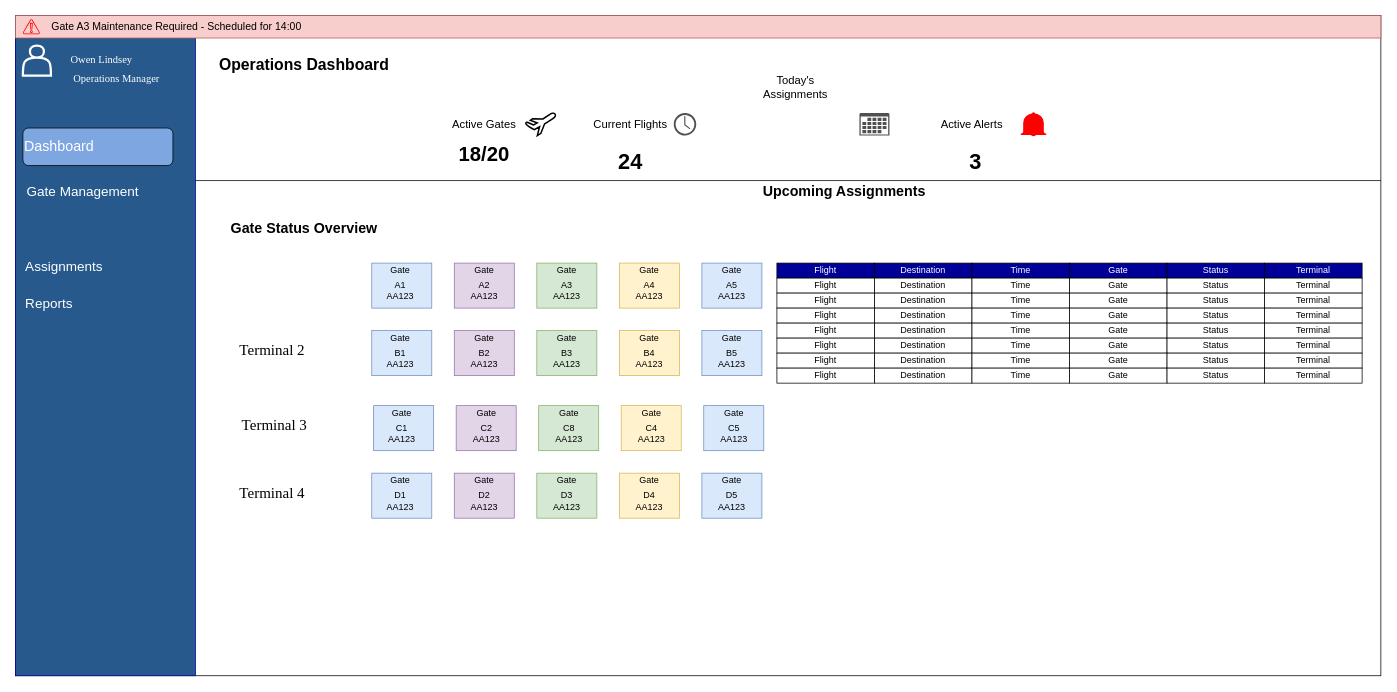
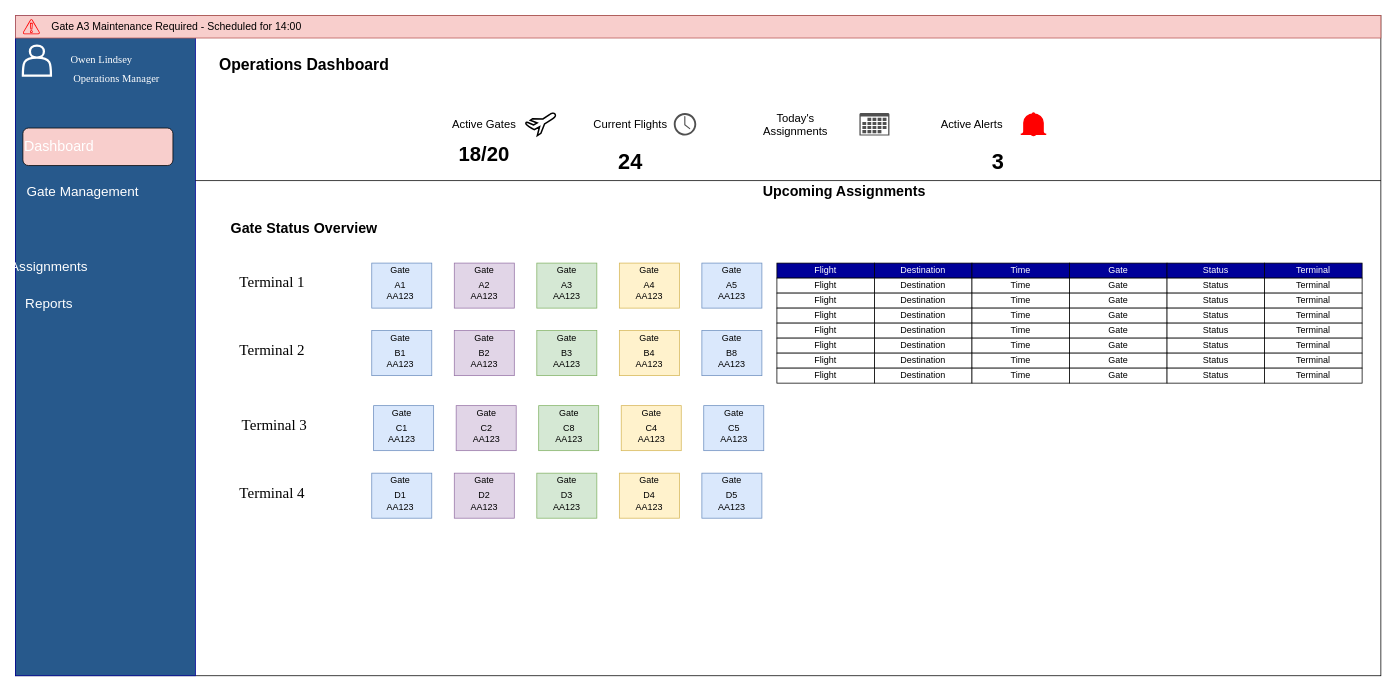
node "Today's Assignments": moved (795, 87) -> (795, 124)
node "Dashboard": fillcolor #7ea6e0 -> #f8cecc
node "3": moved (975, 162) -> (998, 162)
node "Assignments": moved (64, 267) -> (49, 267)
node "Terminal 1": added
node "B5": label "B5" -> "B8"
